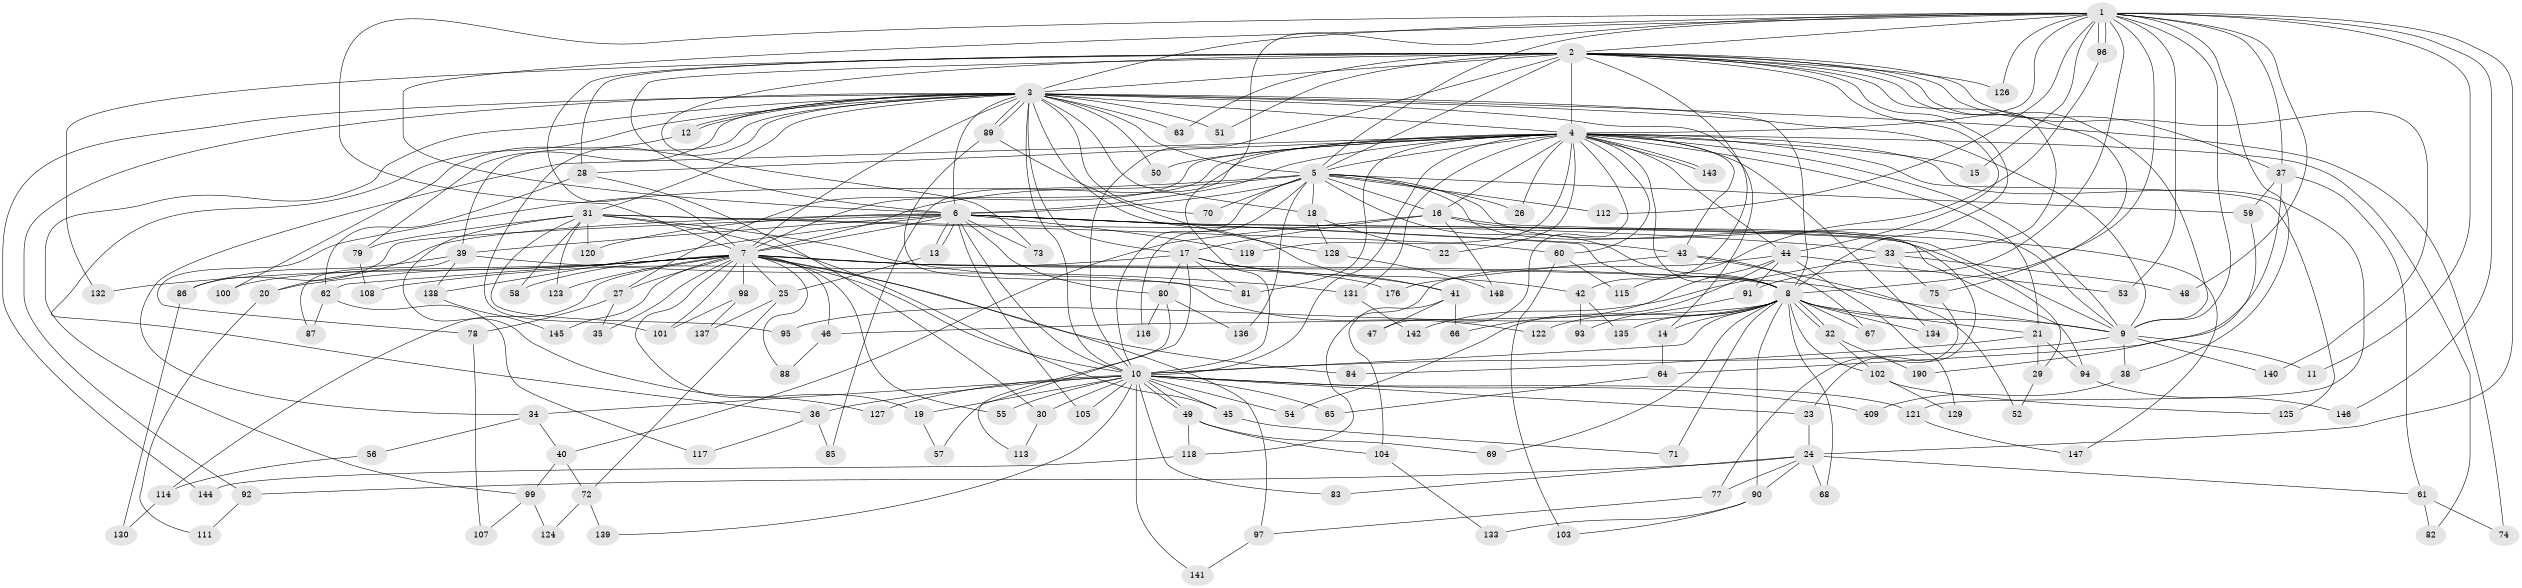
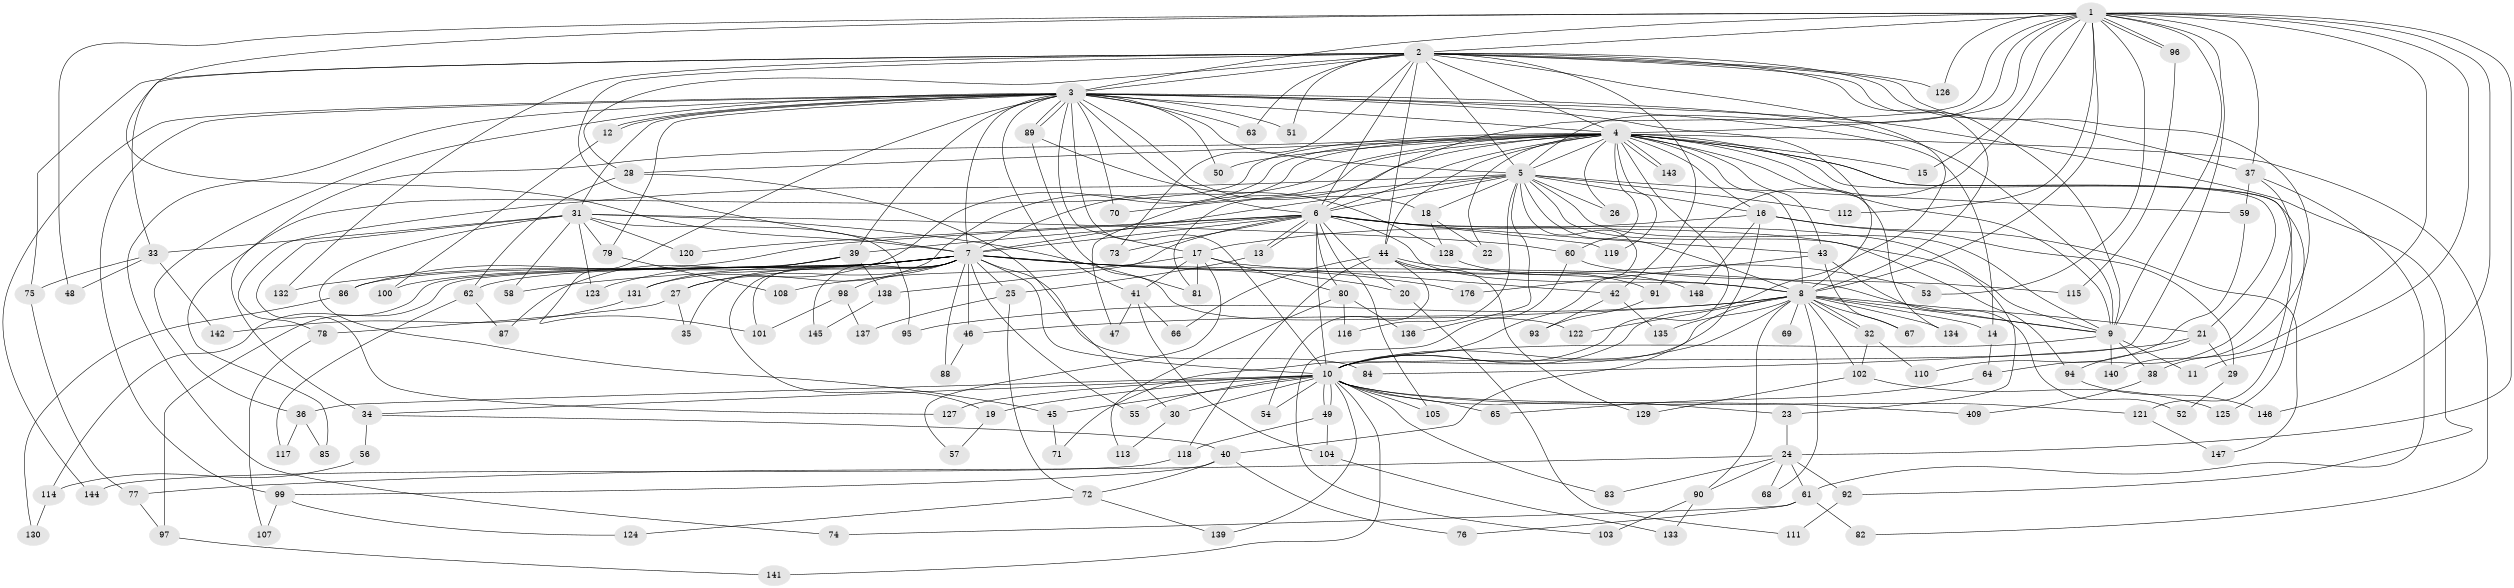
node "190": label "190" -> "110"
edge "49" -- "69": removed
node "76": added
